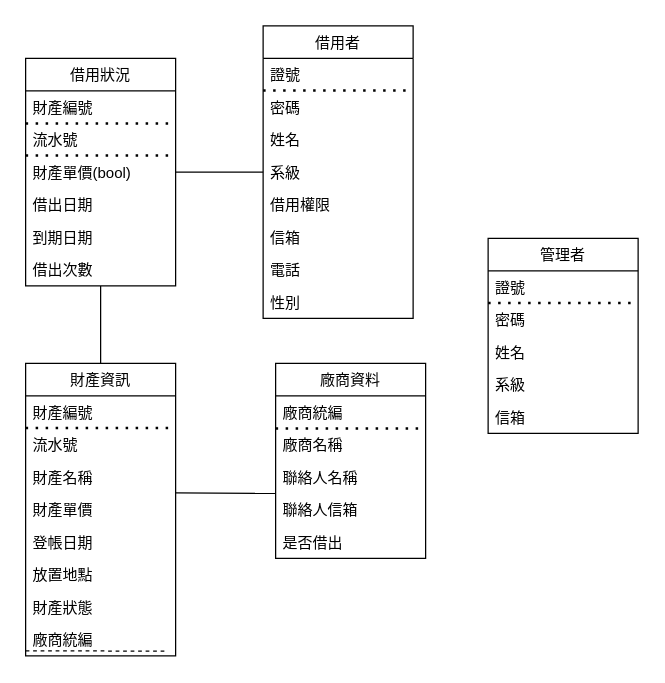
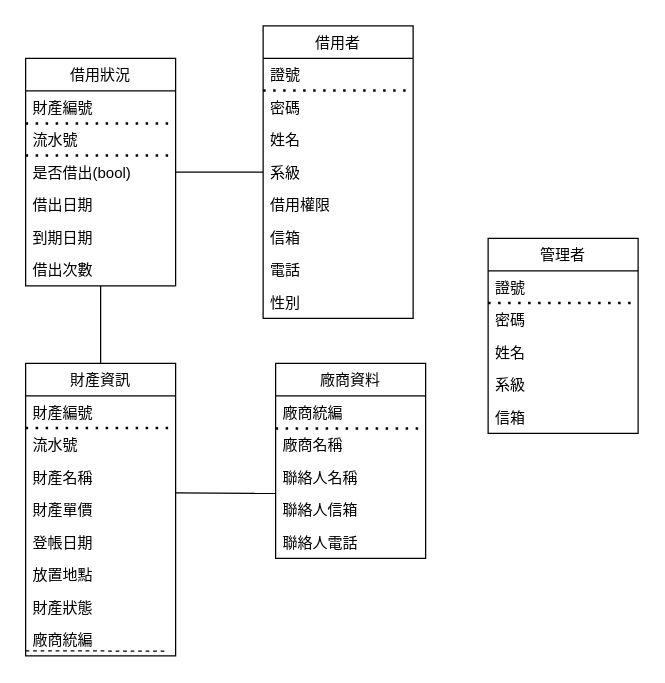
node "財產單價(bool)": label "財產單價(bool)" -> "是否借出(bool)"
node "是否借出": label "是否借出" -> "聯絡人電話"
